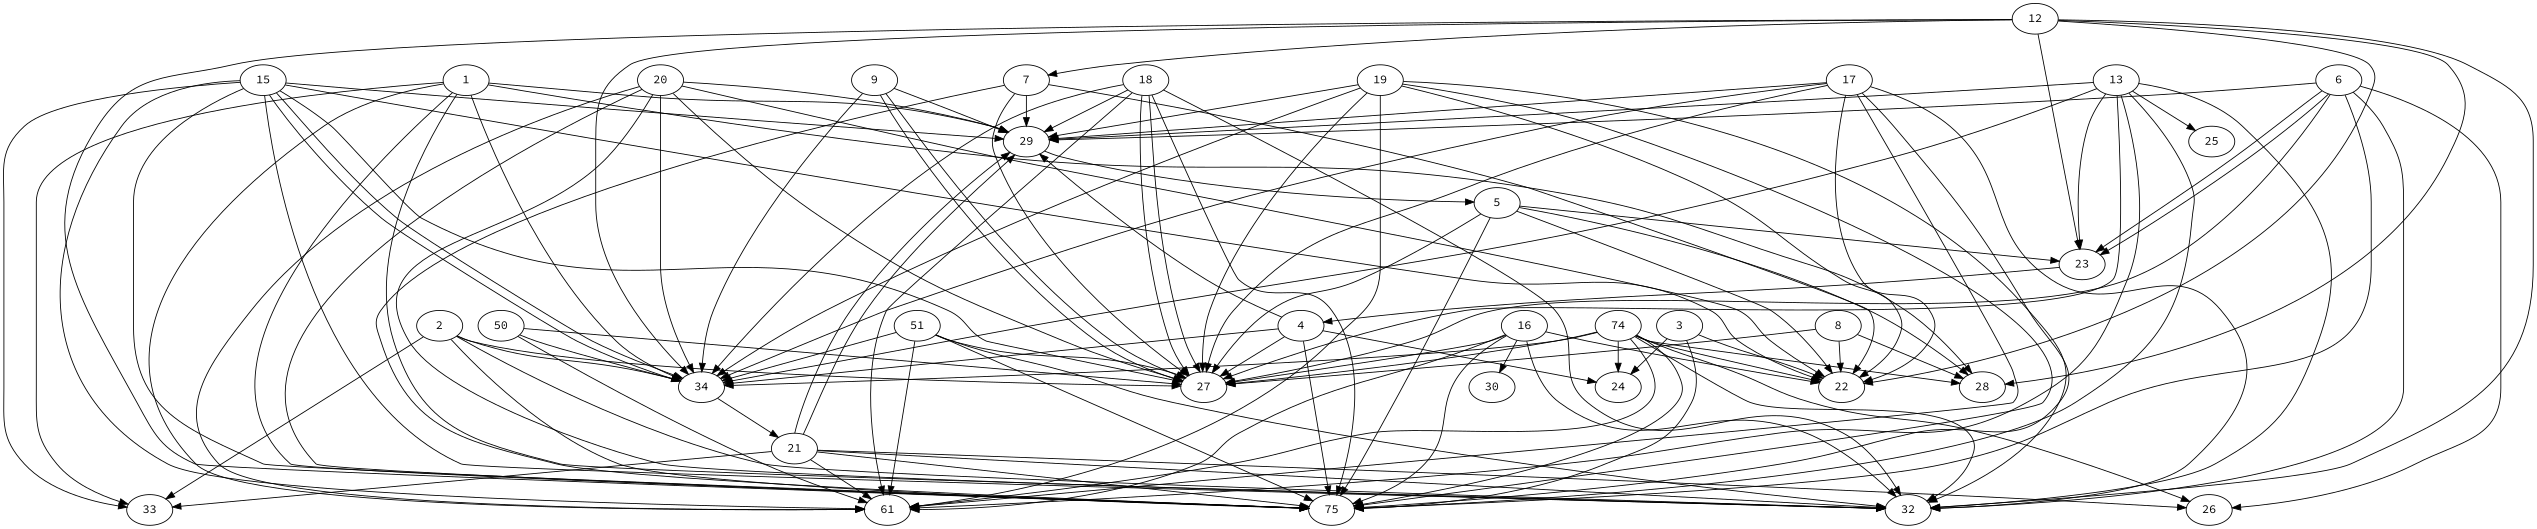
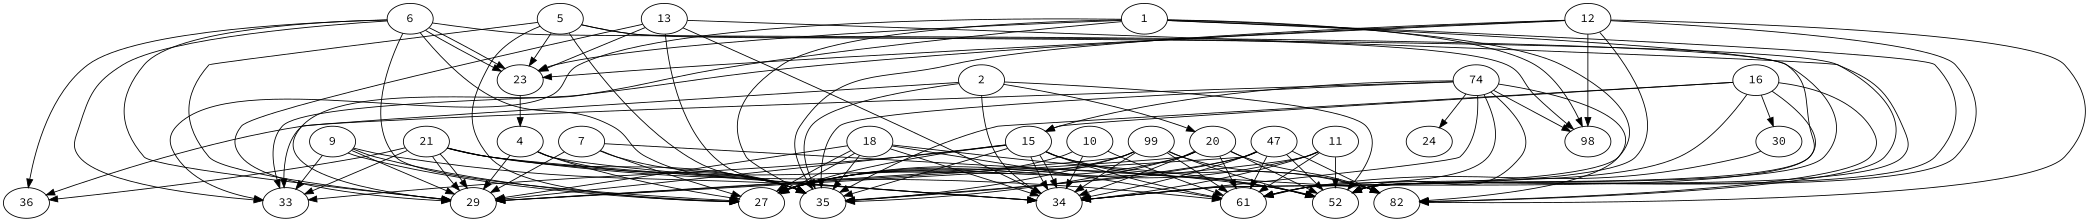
edge "12" -> "7": now "12" -> "33"
edge "1" -> "23": added
edge "6" -> "33": added
node "19": label "19" -> "99"
node "17": label "17" -> "47"
node "25": removed
edge "9" -> "33": added
edge "29" -> "5": reversed
edge "13" -> "27": removed
node "50": label "50" -> "10"
node "51": label "51" -> "11"
node "3": removed
node "8": removed
edge "4" -> "24": removed
edge "74" -> "27": now "74" -> "15"
edge "16" -> "27": now "16" -> "15"
edge "2" -> "27": now "2" -> "20"
node "22": label "22" -> "82"
node "28": label "28" -> "98"
edge "34" -> "21": reversed
edge "13" -> "61": now "30" -> "61"
node "75": label "75" -> "35"
node "32": label "32" -> "52"
node "26": label "26" -> "36"
